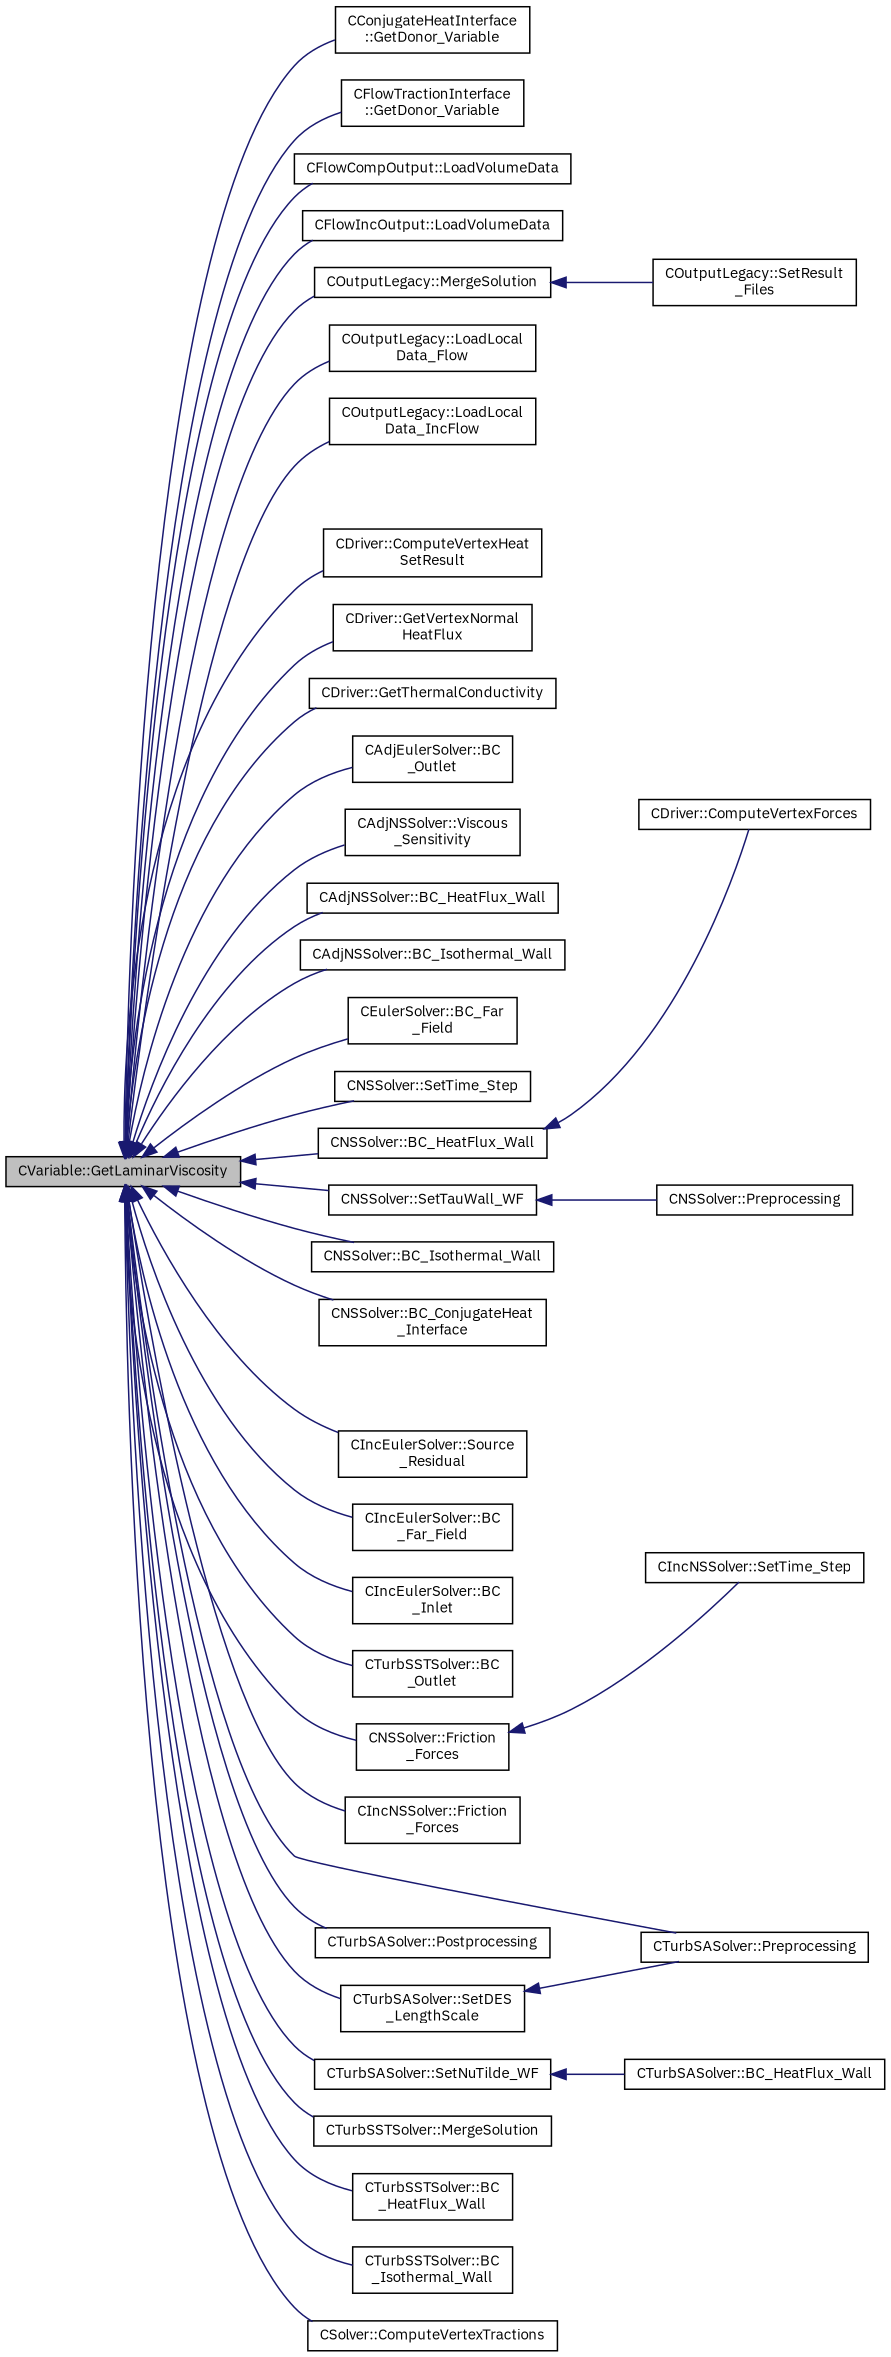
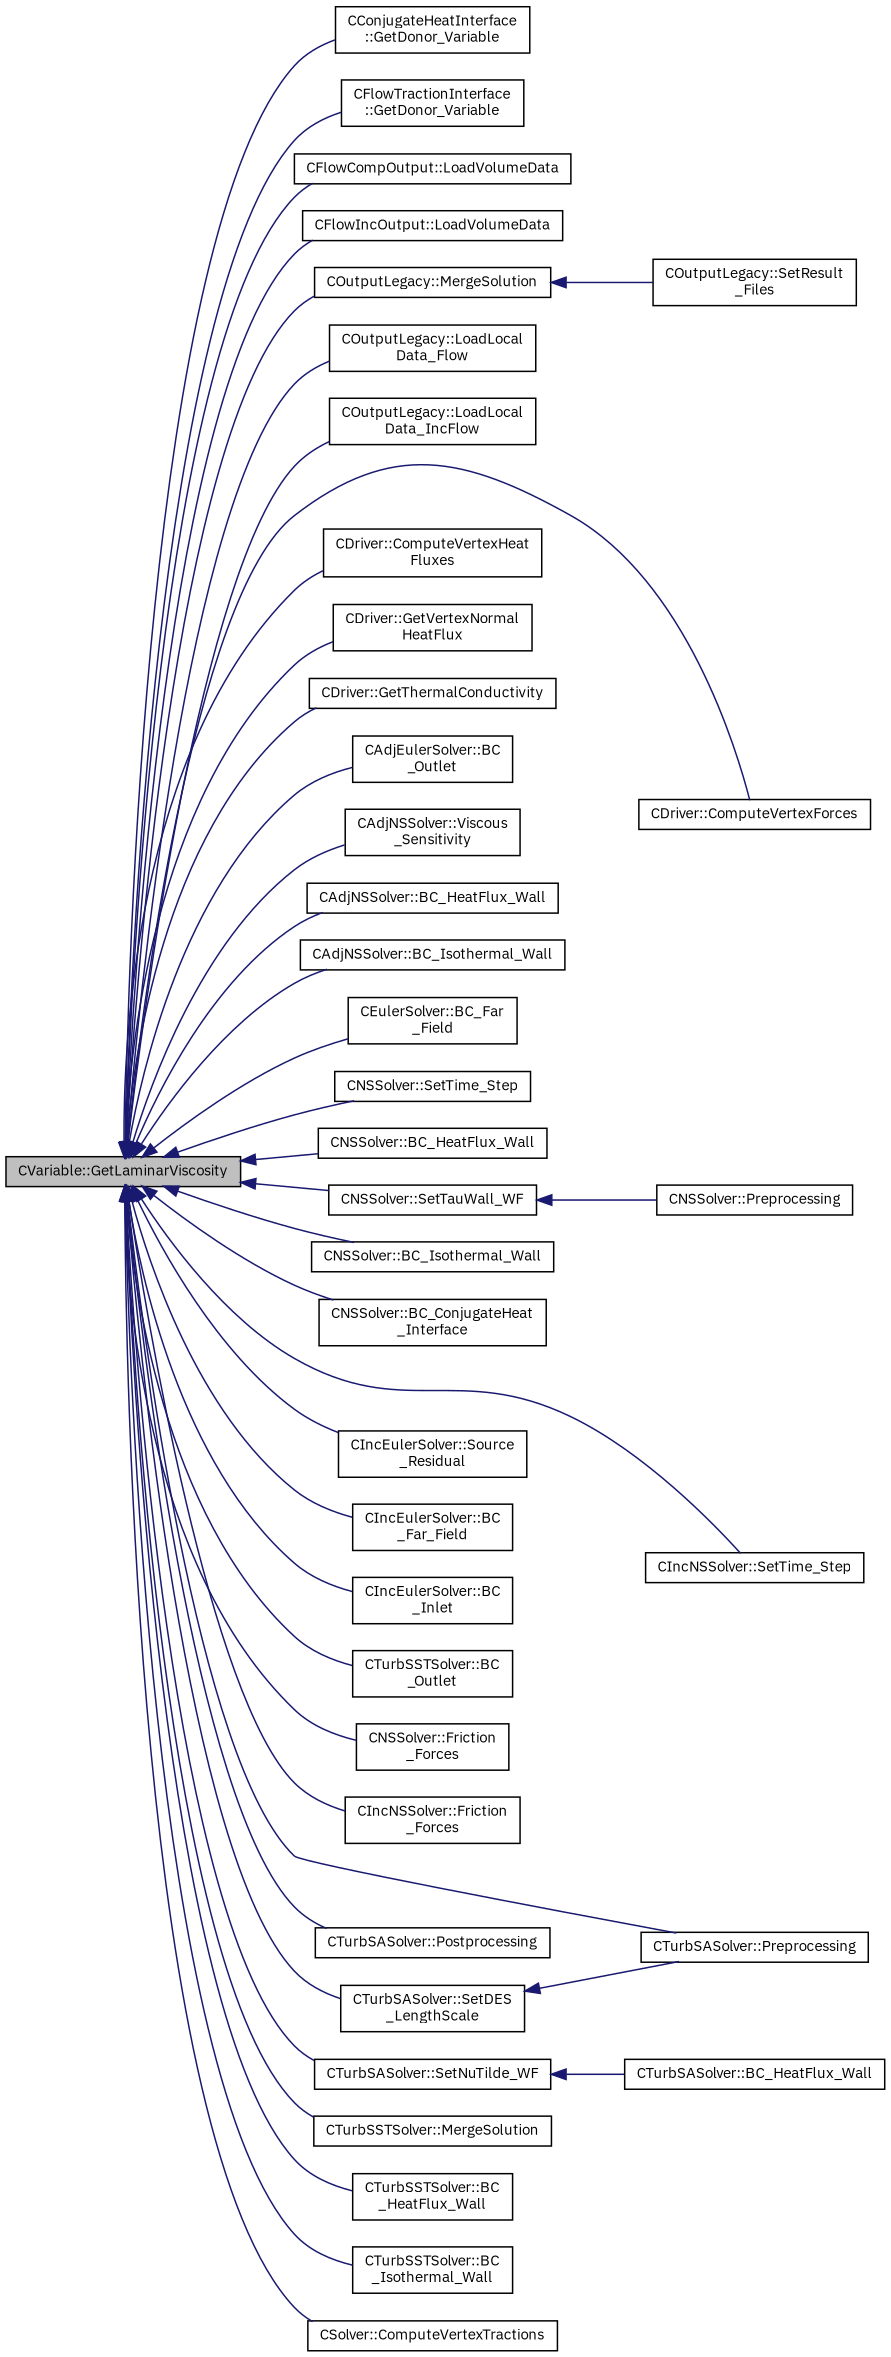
node "CDriver::ComputeVertexHeat SetResult": label "CDriver::ComputeVertexHeat SetResult" -> "CDriver::ComputeVertexHeat Fluxes"
edge "CDriver::ComputeVertexForces" -> "CNSSolver::BC_HeatFlux_Wall": now "CDriver::ComputeVertexForces" -> "CVariable::GetLaminarViscosity"
edge "CIncNSSolver::SetTime_Step" -> "CNSSolver::Friction _Forces": now "CIncNSSolver::SetTime_Step" -> "CVariable::GetLaminarViscosity"
